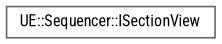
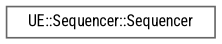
node "UE::Sequencer::ISectionView": label "UE::Sequencer::ISectionView" -> "UE::Sequencer::Sequencer"
